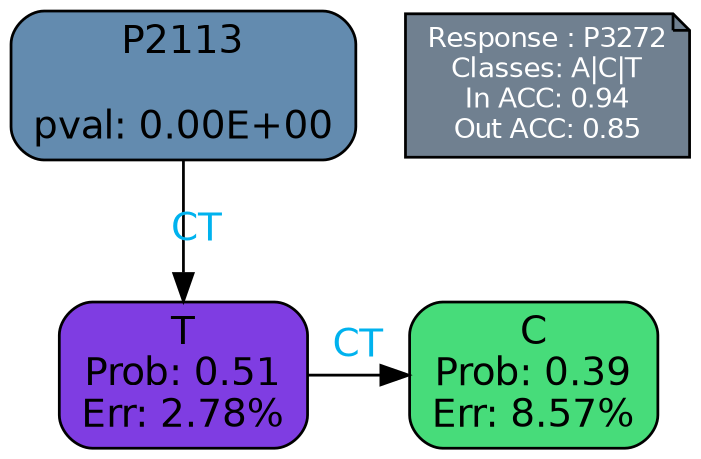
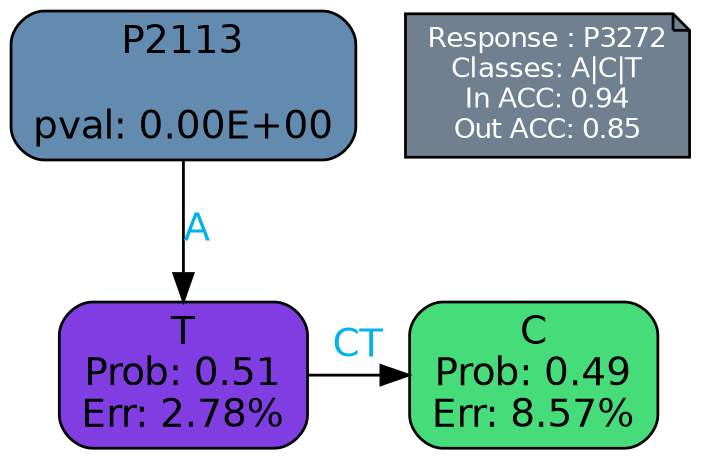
edge "P2113 pval: 0.00E+00" -> "T Prob: 0.51 Err: 2.78%": label "CT" -> "A"
node "C Prob: 0.39 Err: 8.57%": label "C Prob: 0.39 Err: 8.57%" -> "C Prob: 0.49 Err: 8.57%"
